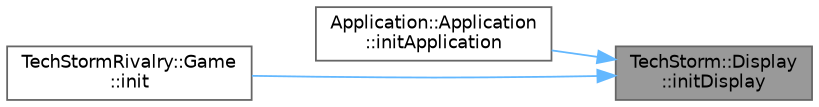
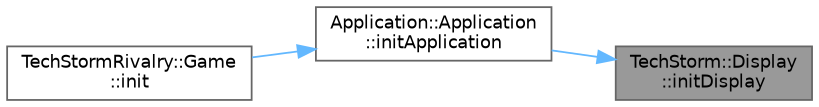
edge "TechStormRivalry::Game ::init" -> "TechStorm::Display ::initDisplay": now "TechStormRivalry::Game ::init" -> "Application::Application ::initApplication"
